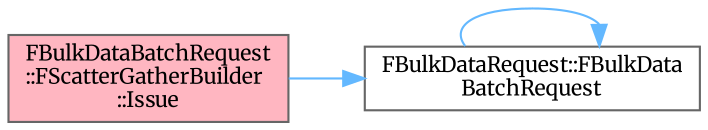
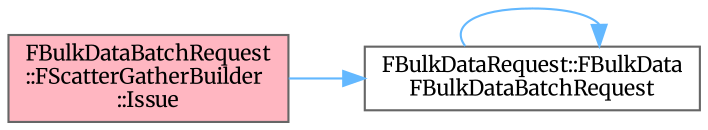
node "FBulkDataRequest::FBulkData BatchRequest": label "FBulkDataRequest::FBulkData BatchRequest" -> "FBulkDataRequest::FBulkData FBulkDataBatchRequest"
